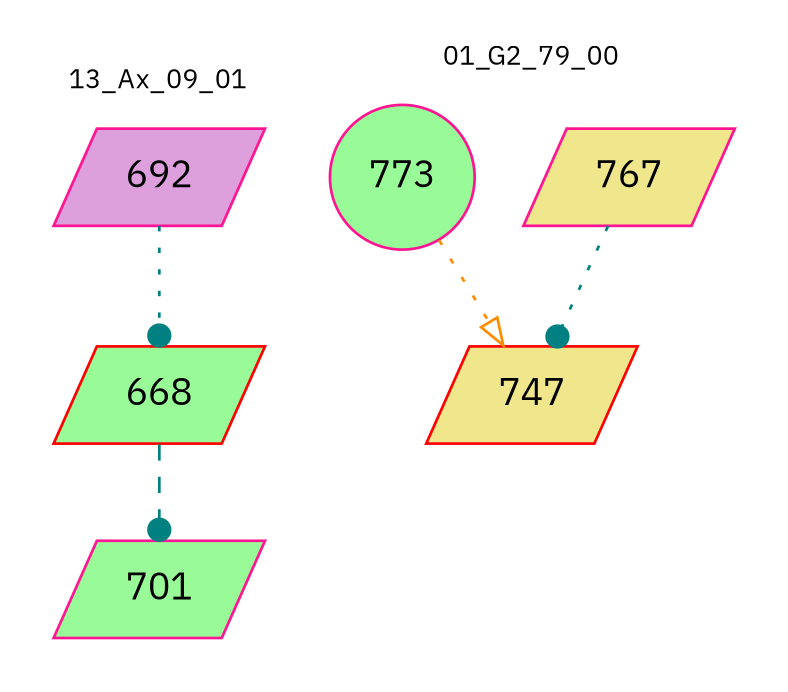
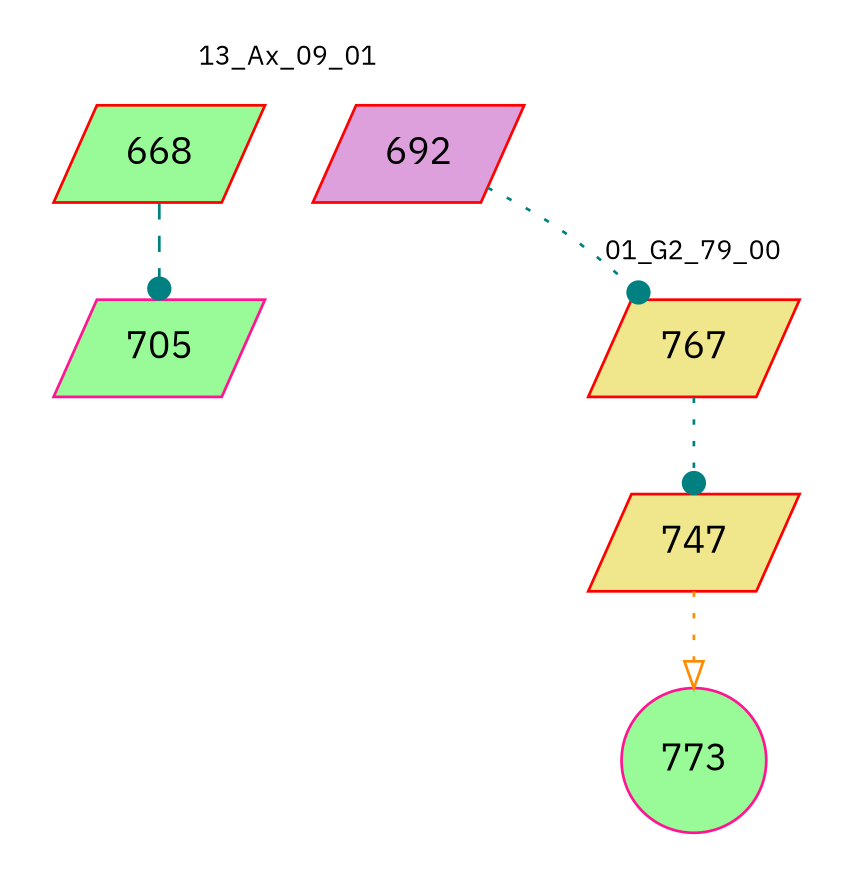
node "692": color deeppink -> red
node "767": color deeppink -> red
edge "692" -> "668": now "692" -> "767"
edge "773" -> "747": reversed
node "701": label "701" -> "705"
